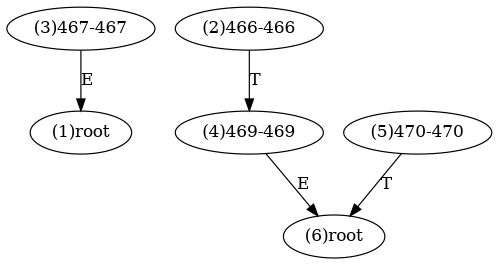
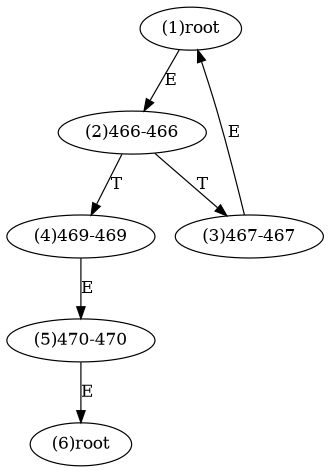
edge "(1)root" -> "(2)466-466": added, label "E"
edge "(4)469-469" -> "(6)root": now "(4)469-469" -> "(5)470-470"
edge "(2)466-466" -> "(3)467-467": added, label "T"
edge "(5)470-470" -> "(6)root": label "T" -> "E"
